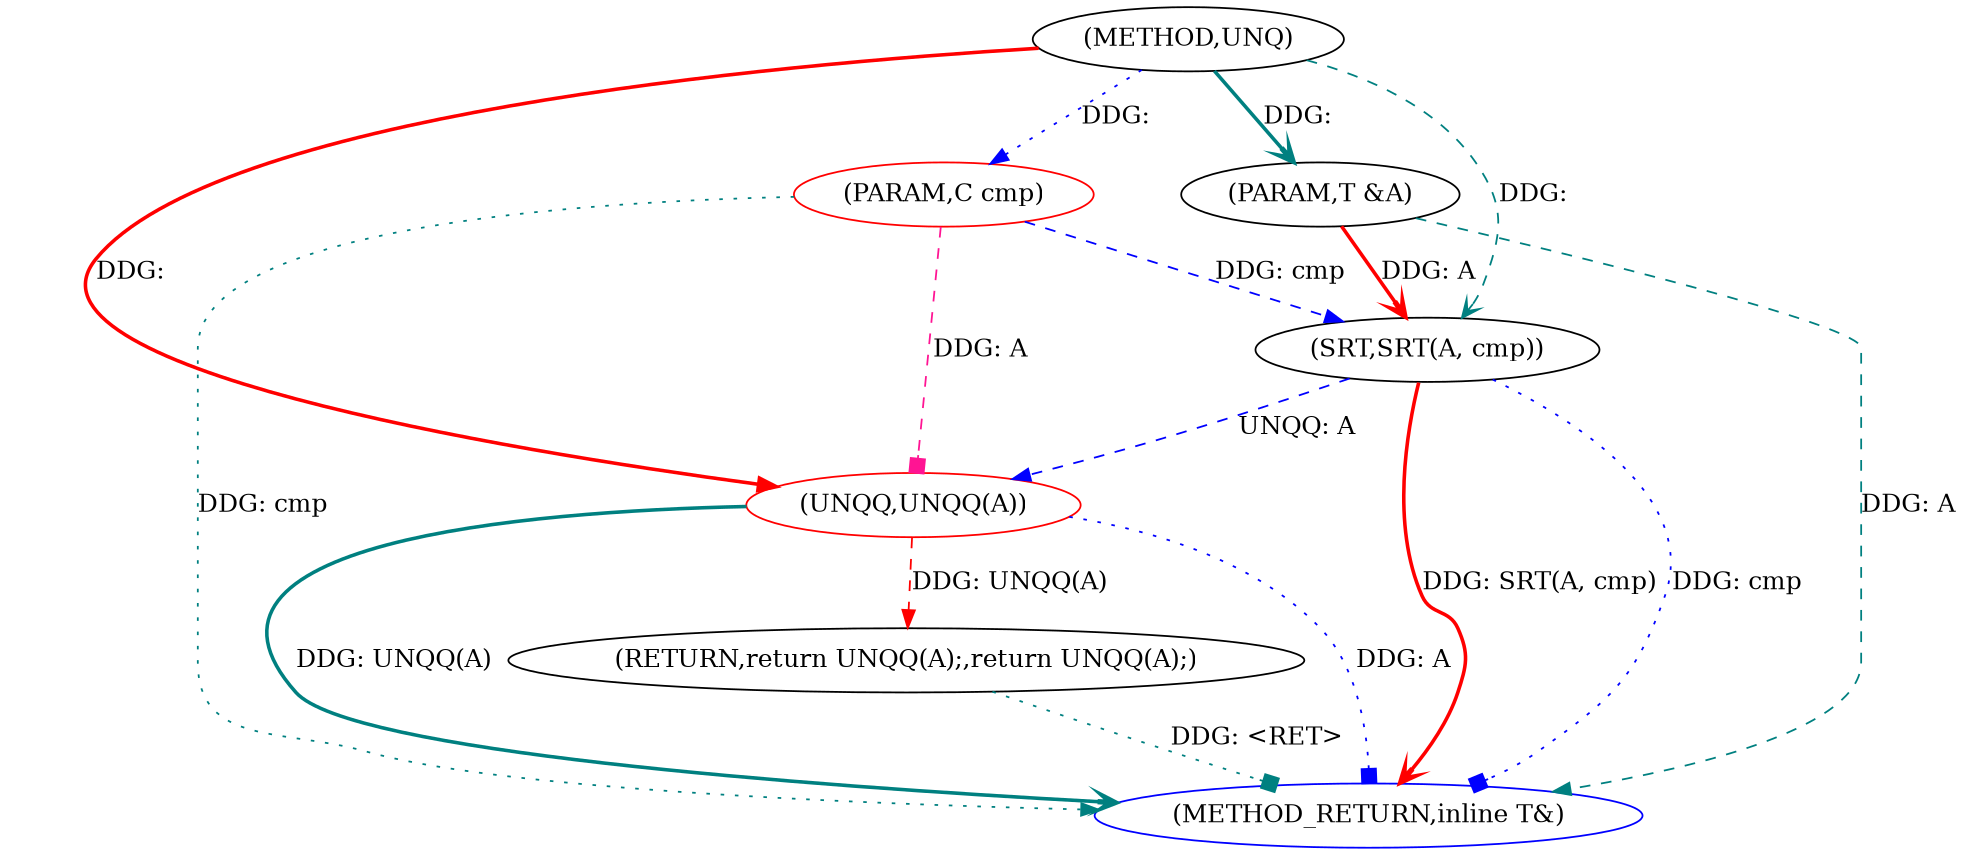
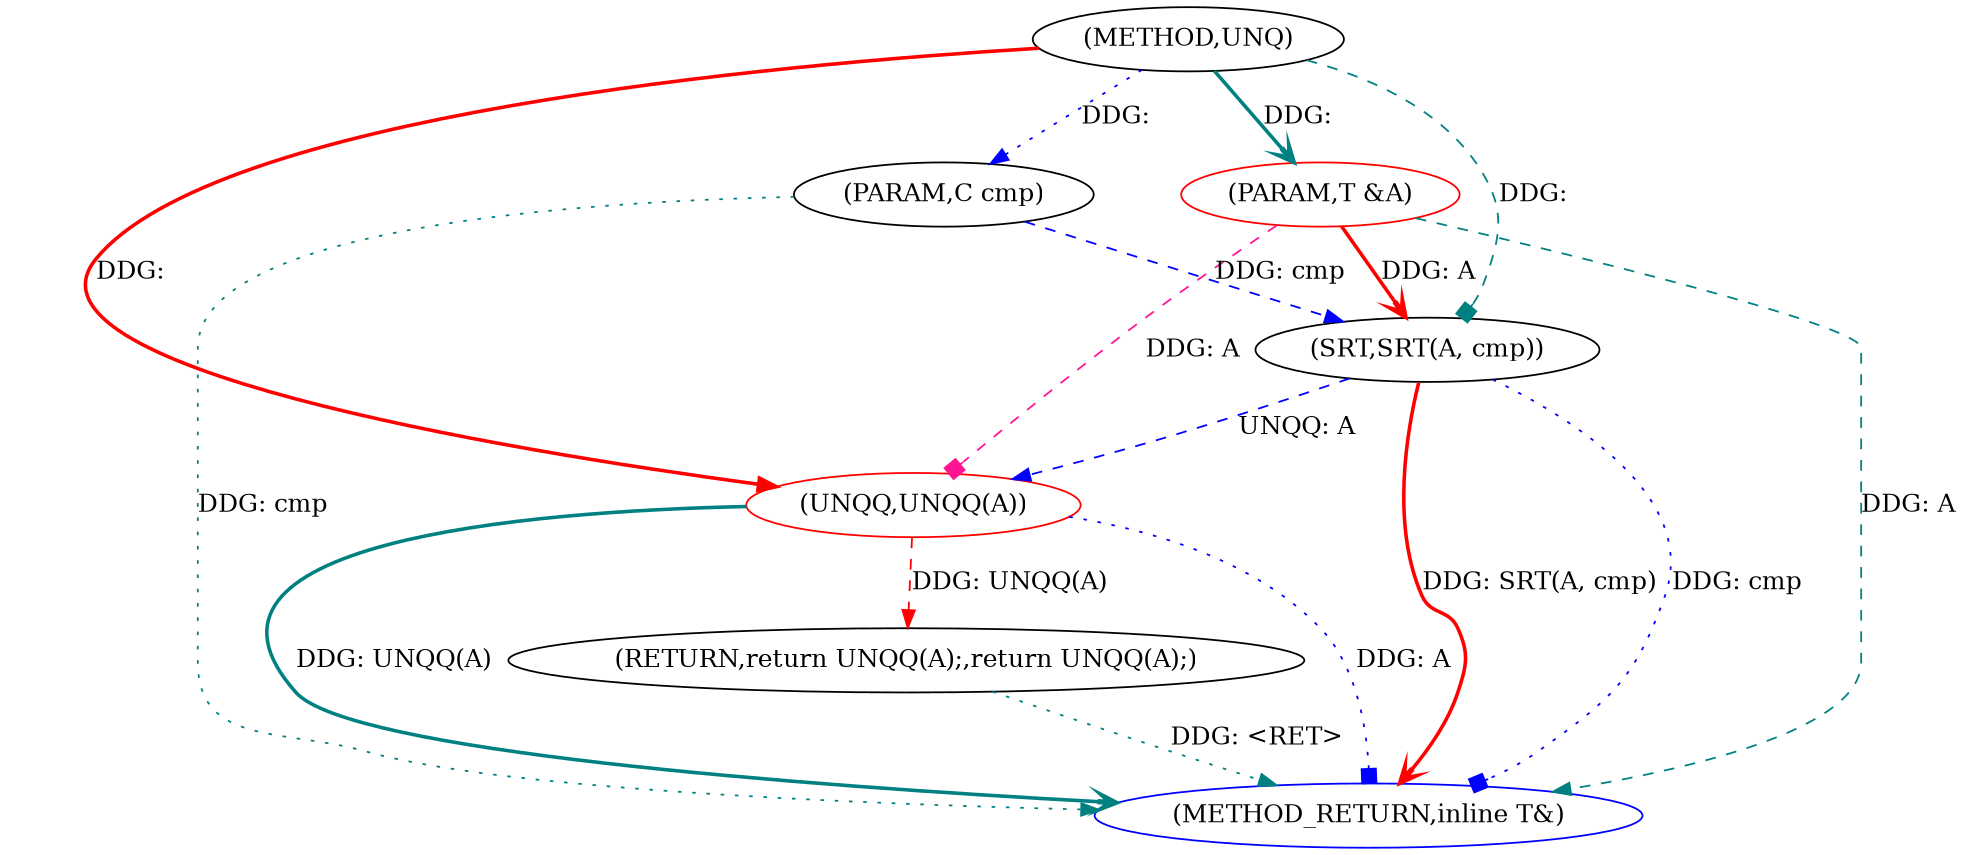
edge "(METHOD,UNQ)" -> "(SRT,SRT(A, cmp))": arrowhead vee -> box
node "(PARAM,C cmp)": color red -> black
node "(PARAM,T &A)": color black -> red
edge "(PARAM,C cmp)" -> "(UNQQ,UNQQ(A))": now "(PARAM,T &A)" -> "(UNQQ,UNQQ(A))"
edge "(RETURN,return UNQQ(A);,return UNQQ(A);)" -> "(METHOD_RETURN,inline T&)": arrowhead box -> normal
